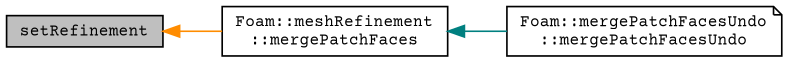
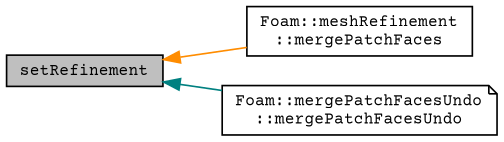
edge "Foam::mergePatchFacesUndo ::mergePatchFacesUndo" -> "Foam::meshRefinement ::mergePatchFaces": now "Foam::mergePatchFacesUndo ::mergePatchFacesUndo" -> "setRefinement"
